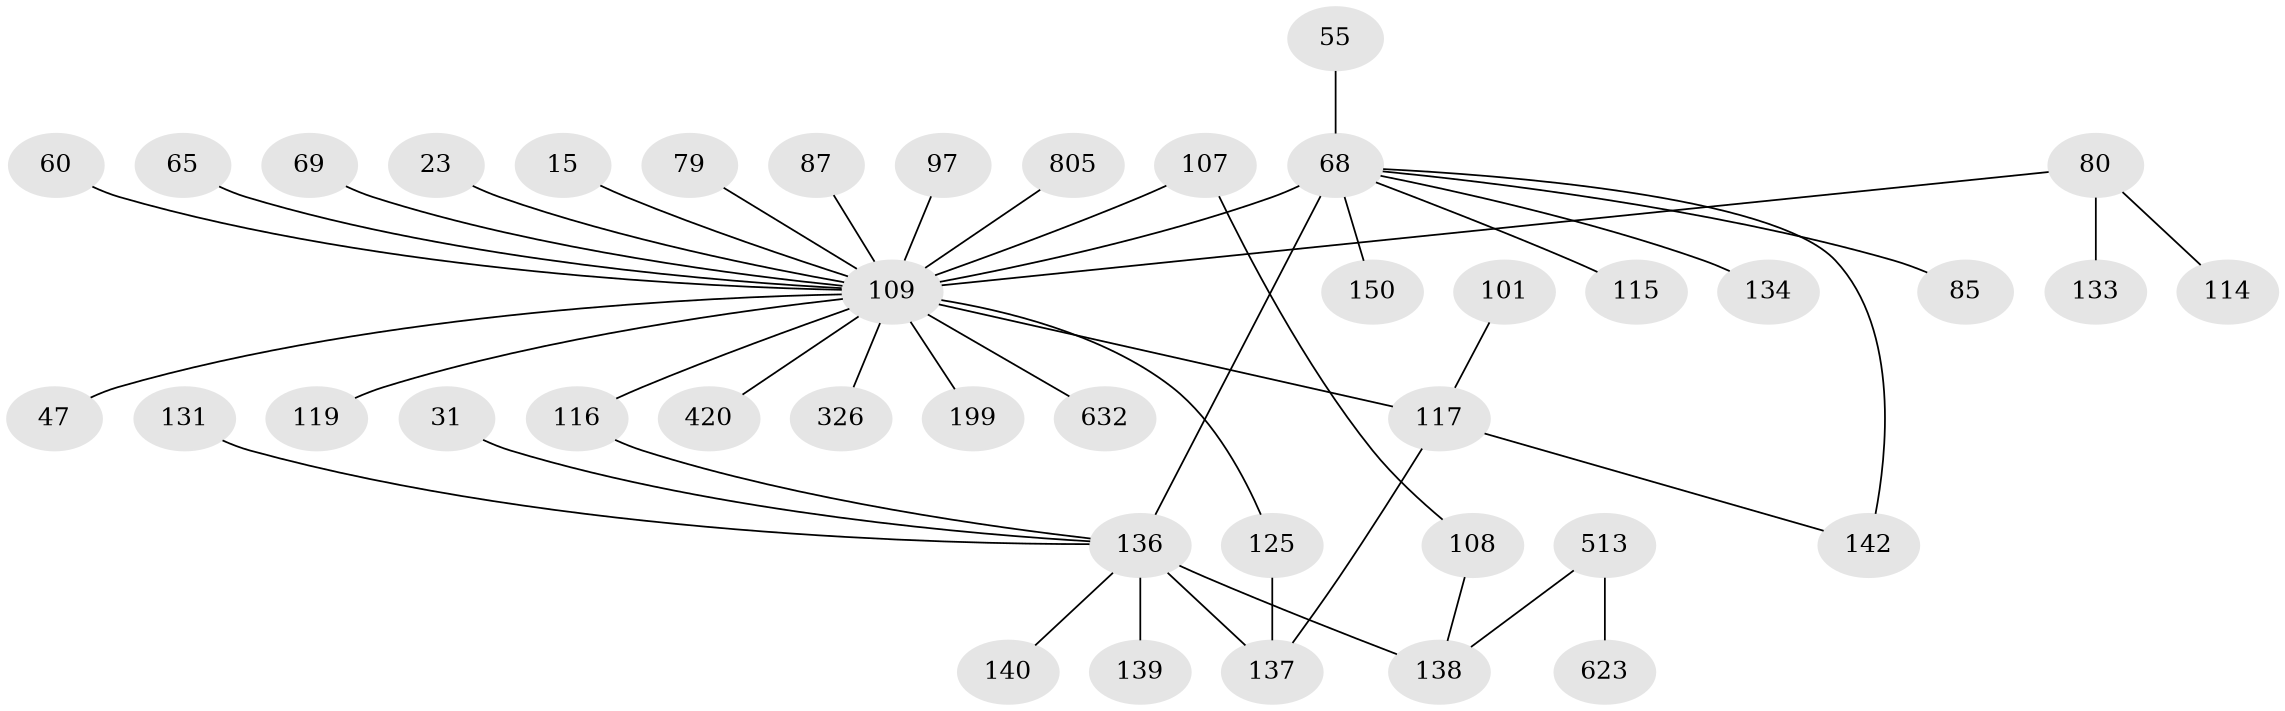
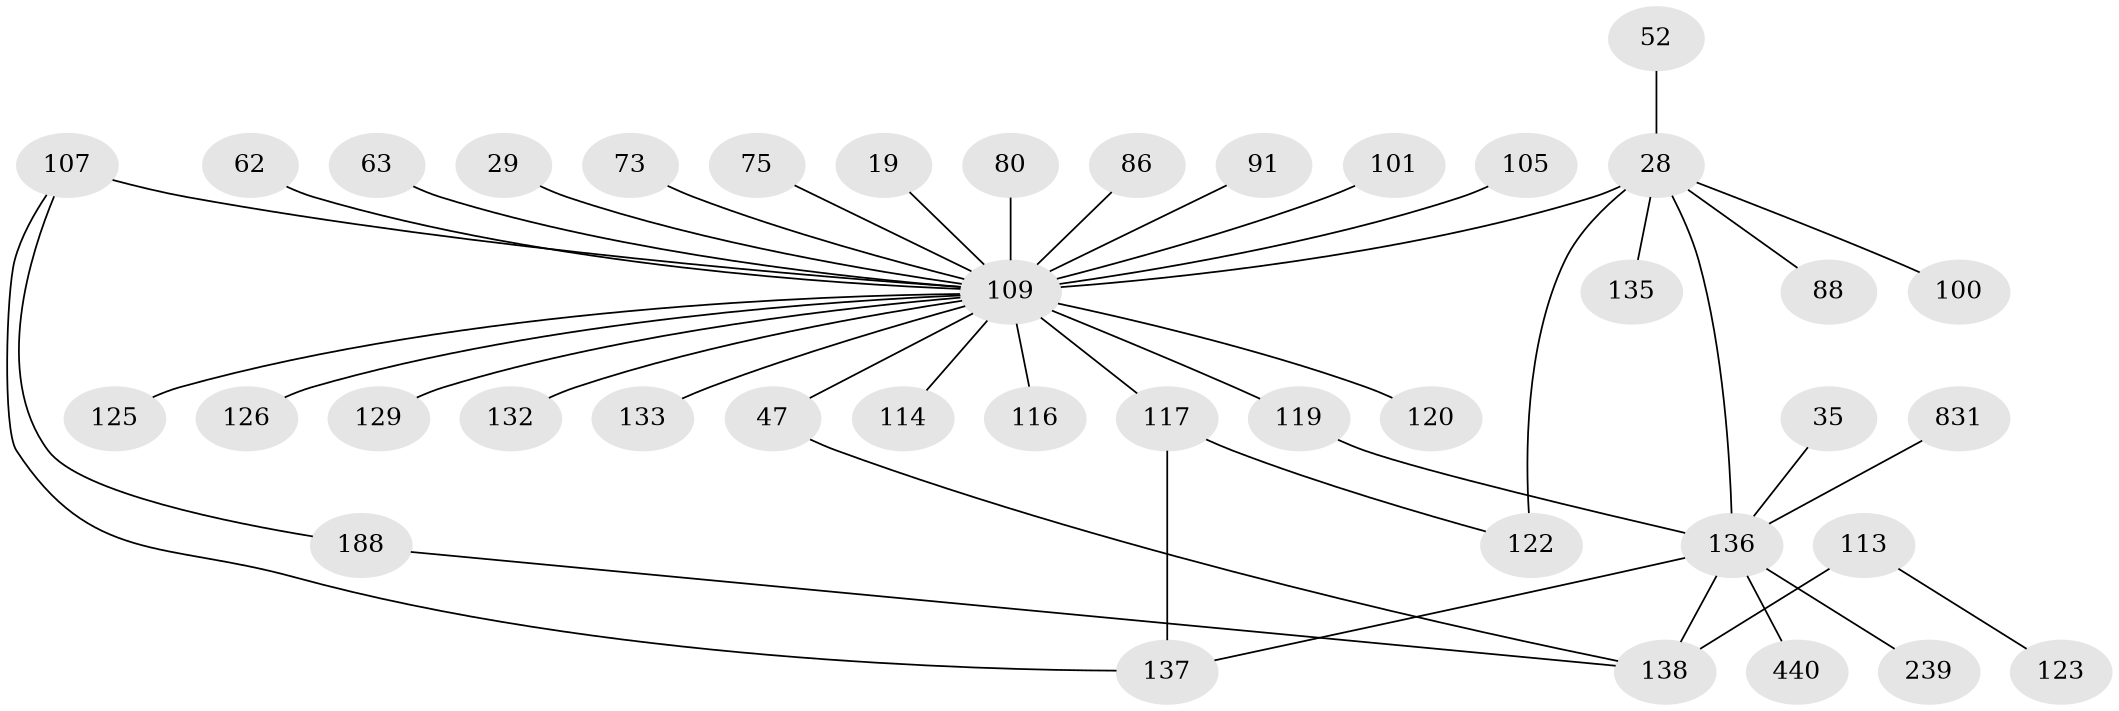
node "55": label "55" -> "52"
node "60": label "60" -> "62"
node "65": label "65" -> "63"
node "69": label "69" -> "29"
node "23": label "23" -> "73"
node "15": label "15" -> "75"
node "79": label "79" -> "19"
node "87": label "87" -> "86"
node "97": label "97" -> "91"
node "805": label "805" -> "105"
node "68": label "68" -> "28"
edge "80" -- "133": now "109" -- "133"
edge "80" -- "114": now "109" -- "114"
node "150": label "150" -> "100"
node "115": removed
node "134": label "134" -> "135"
node "85": label "85" -> "88"
edge "101" -- "117": now "101" -- "109"
node "131": label "131" -> "831"
node "31": label "31" -> "35"
node "420": label "420" -> "120"
node "326": label "326" -> "126"
node "199": label "199" -> "129"
node "632": label "632" -> "132"
edge "116" -- "136": now "119" -- "136"
node "108": label "108" -> "188"
node "513": label "513" -> "113"
node "142": label "142" -> "122"
edge "47" -- "138": added
edge "125" -- "137": now "107" -- "137"
node "140": label "140" -> "440"
node "139": label "139" -> "239"
node "623": label "623" -> "123"
